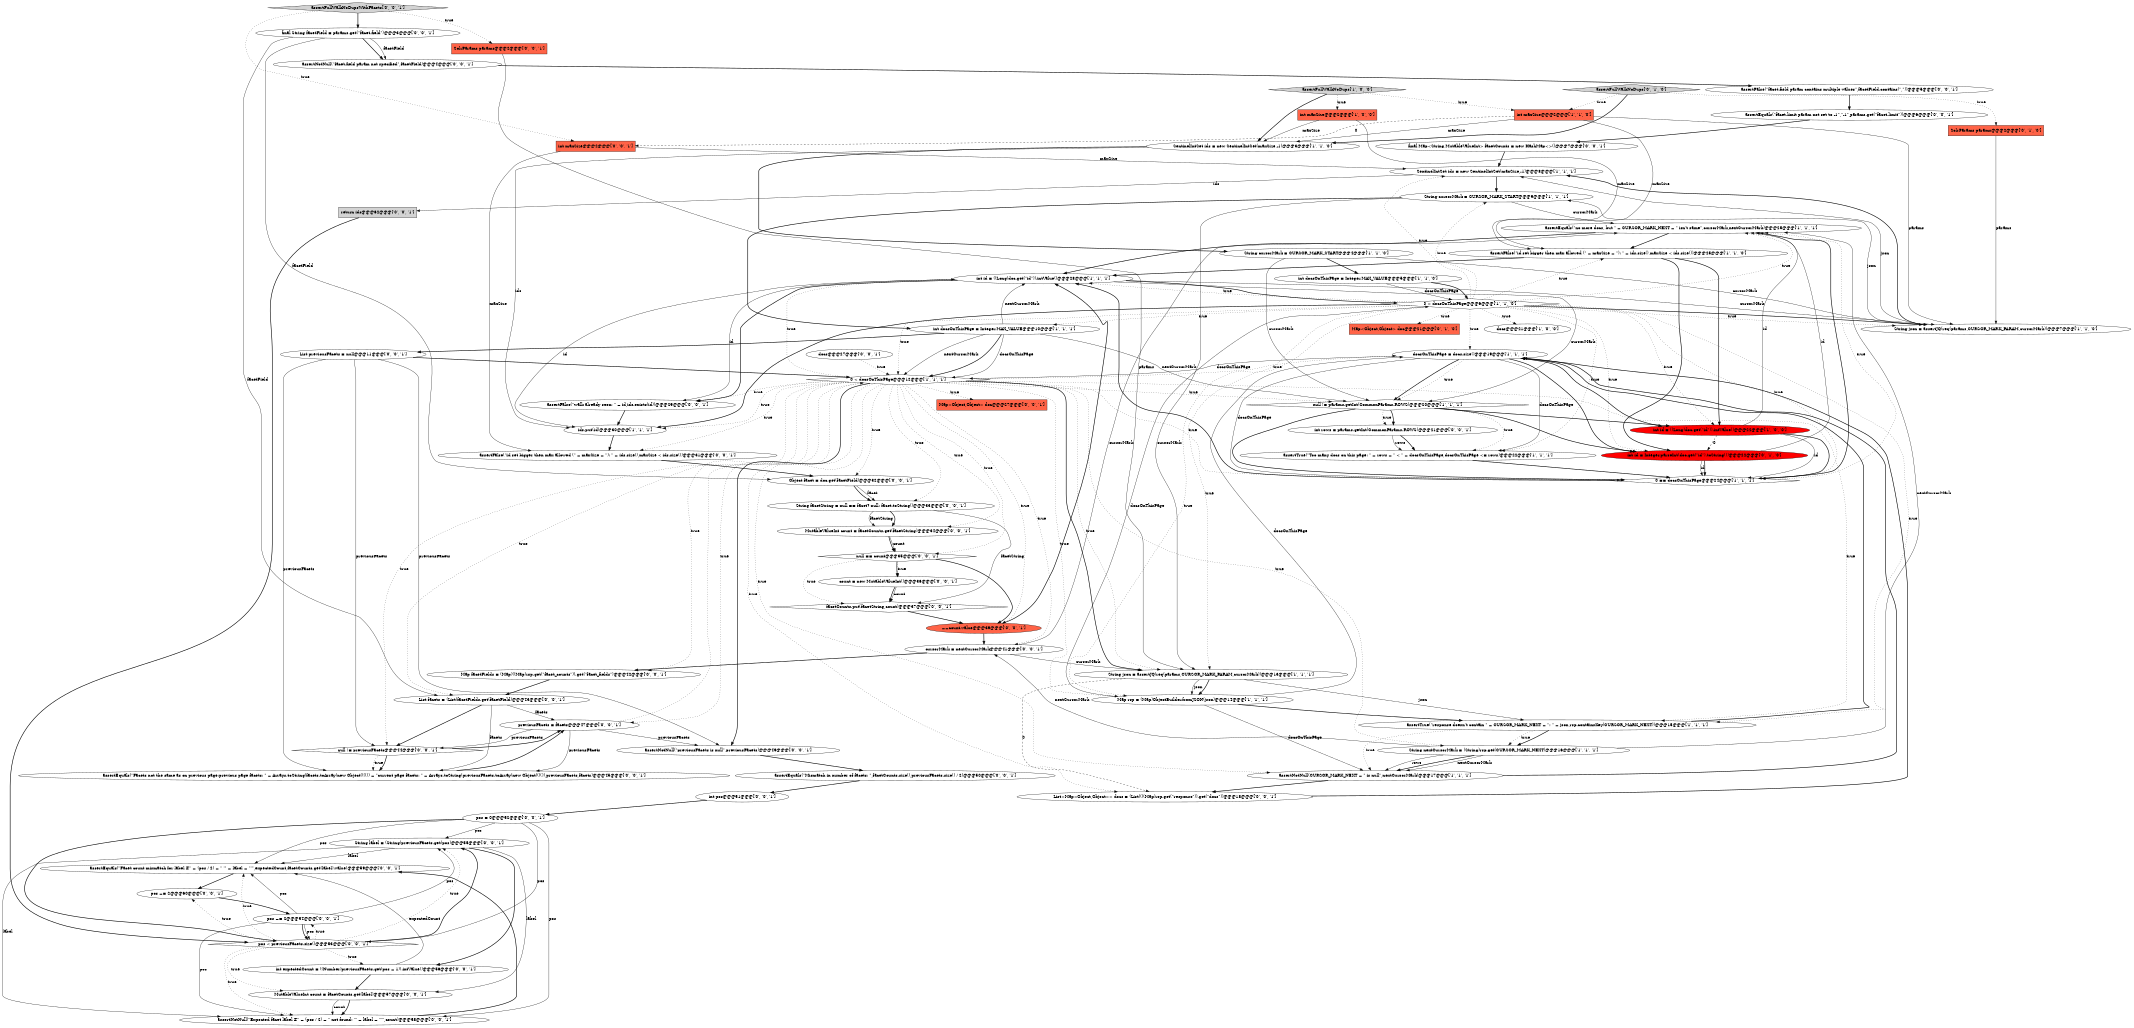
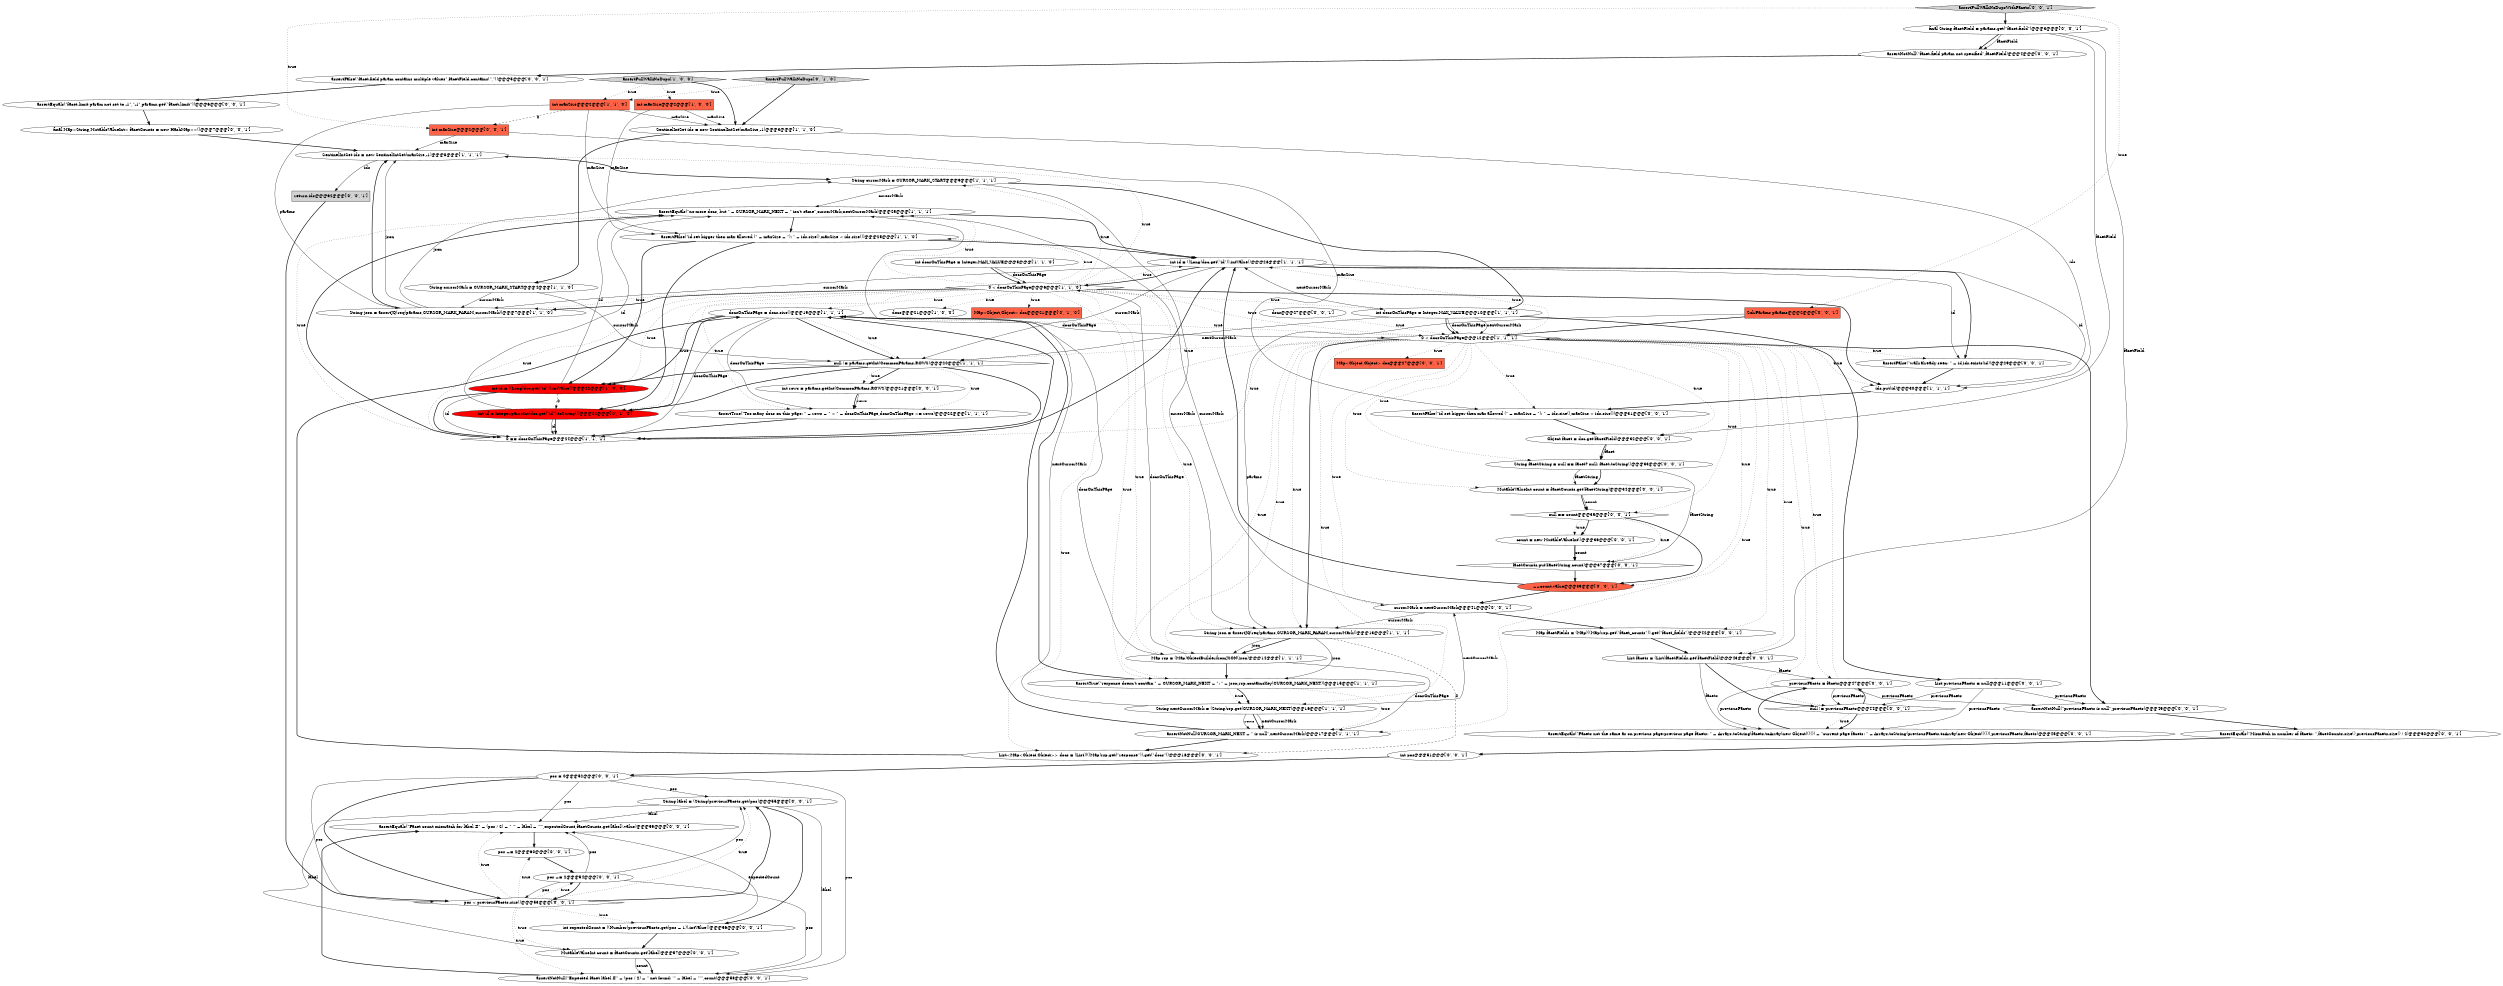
node "SolrParams params@@@2@@@['0', '1', '0']": removed
edge "String cursorMark = CURSOR_MARK_START@@@4@@@['1', '1', '0']" -> "int docsOnThisPage = Integer.MAX_VALUE@@@5@@@['1', '1', '0']": removed
edge "List previousFacets = null@@@11@@@['0', '0', '1']" -> "0 < docsOnThisPage@@@12@@@['1', '1', '1']": now "SolrParams params@@@2@@@['0', '0', '1']" -> "0 < docsOnThisPage@@@12@@@['1', '1', '1']"
